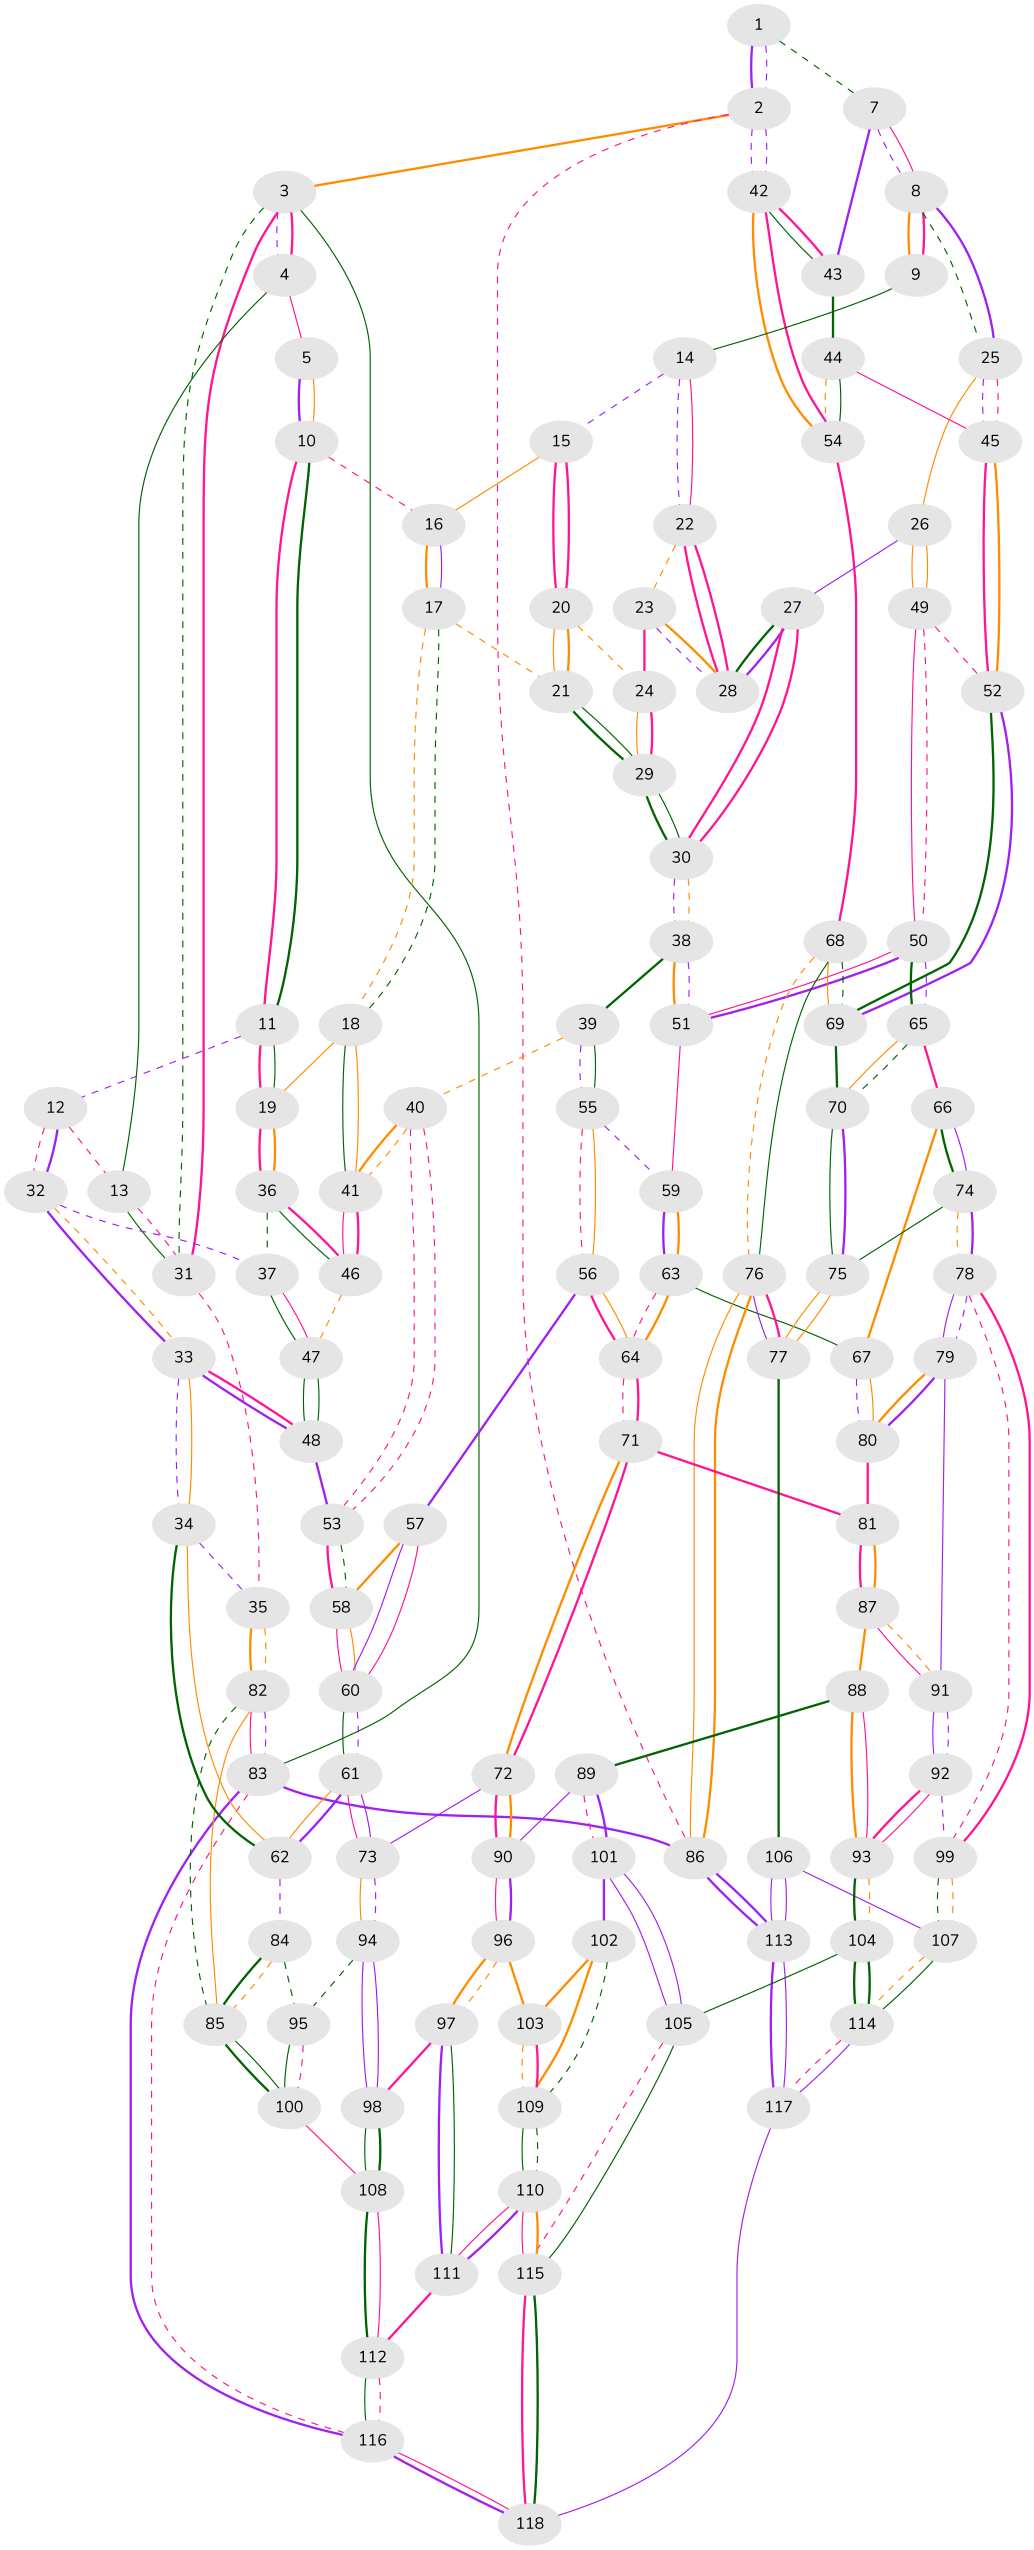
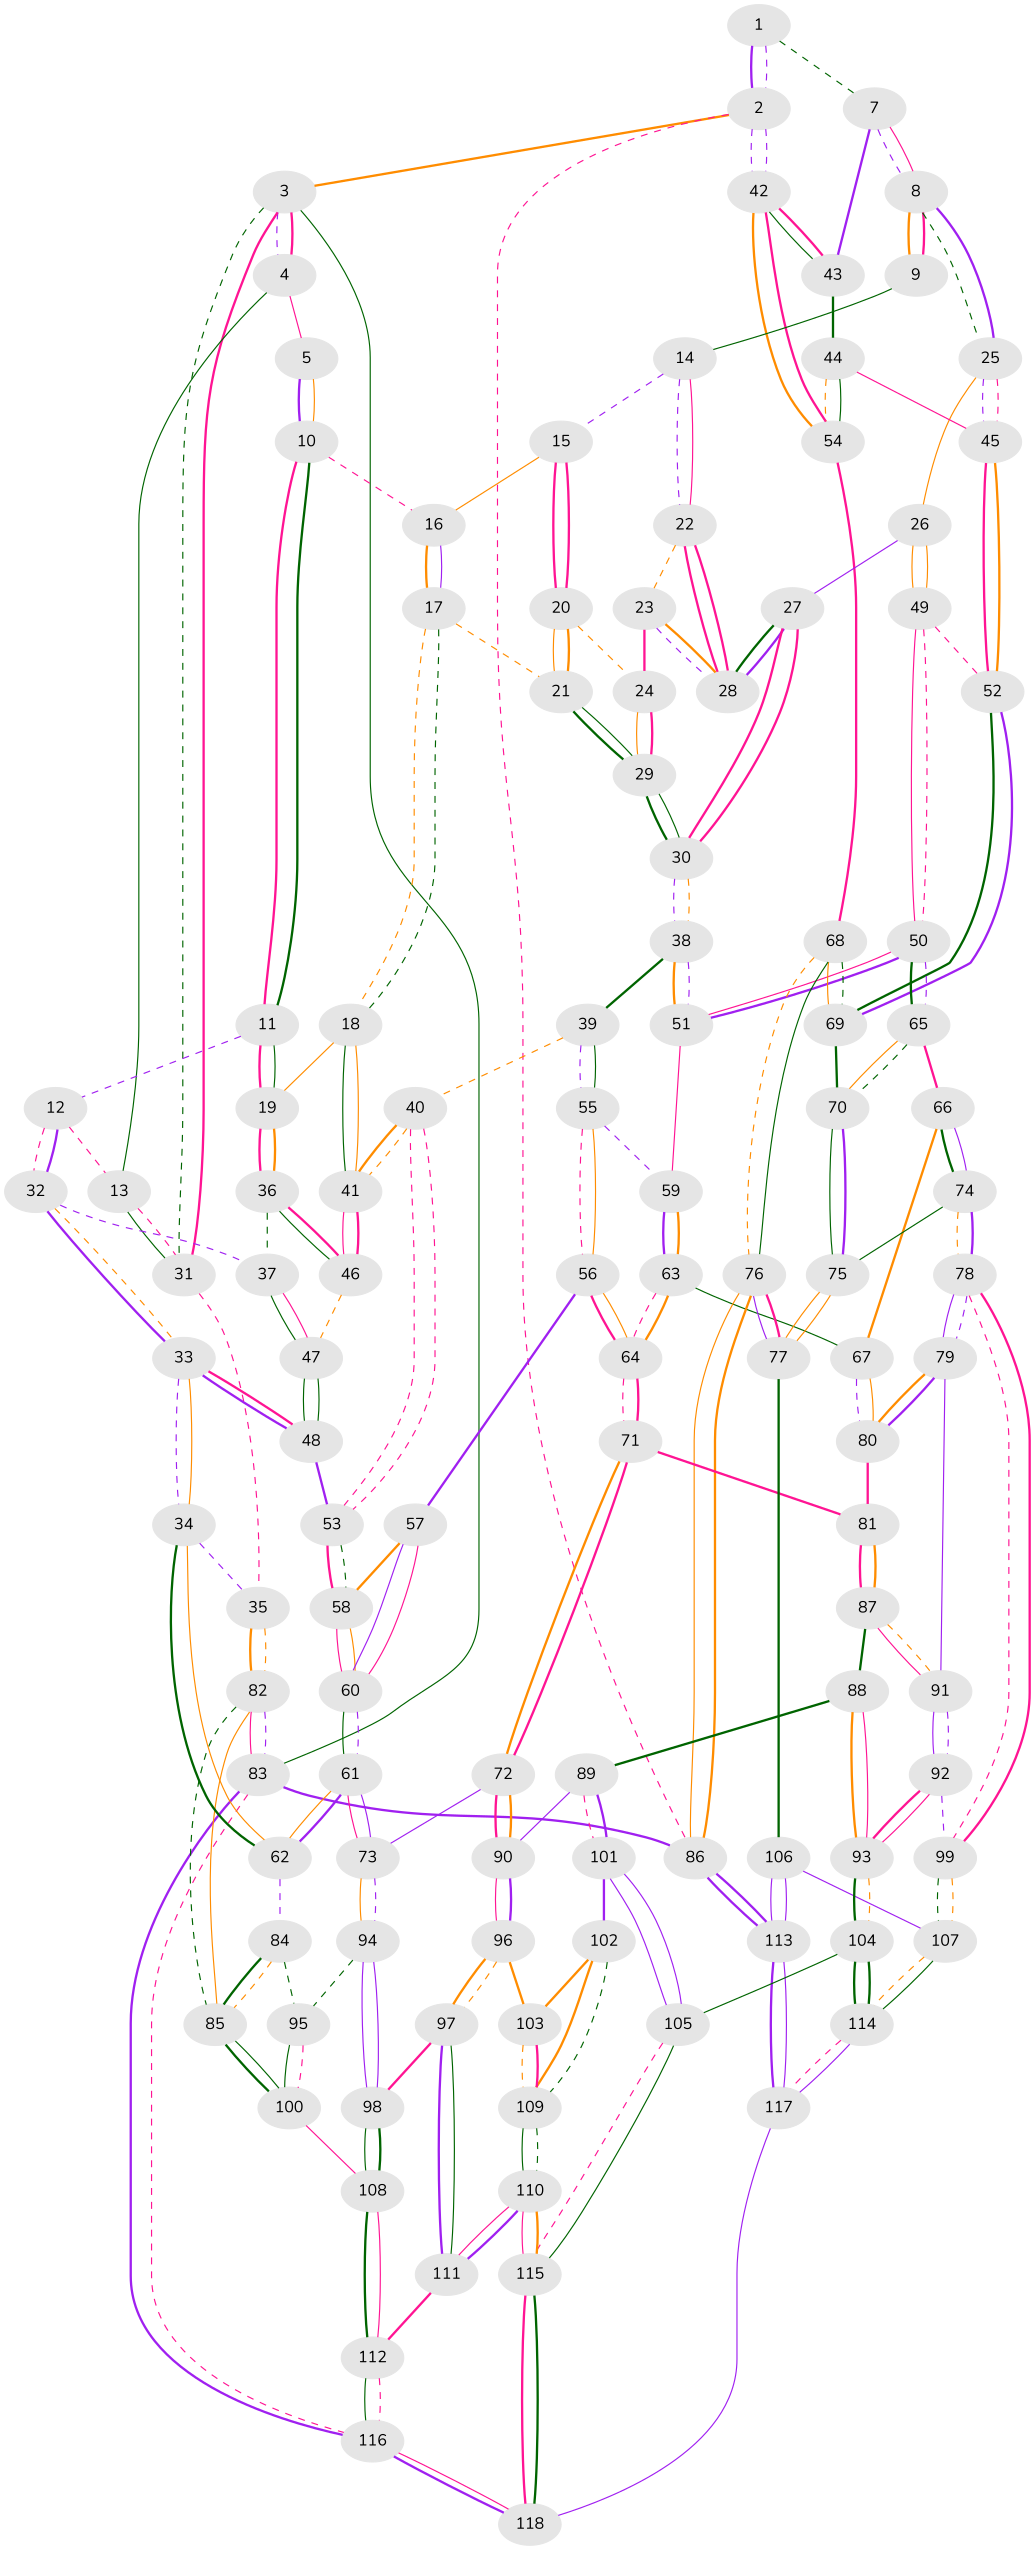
edge "87" -- "88": color darkorange -> darkgreen
